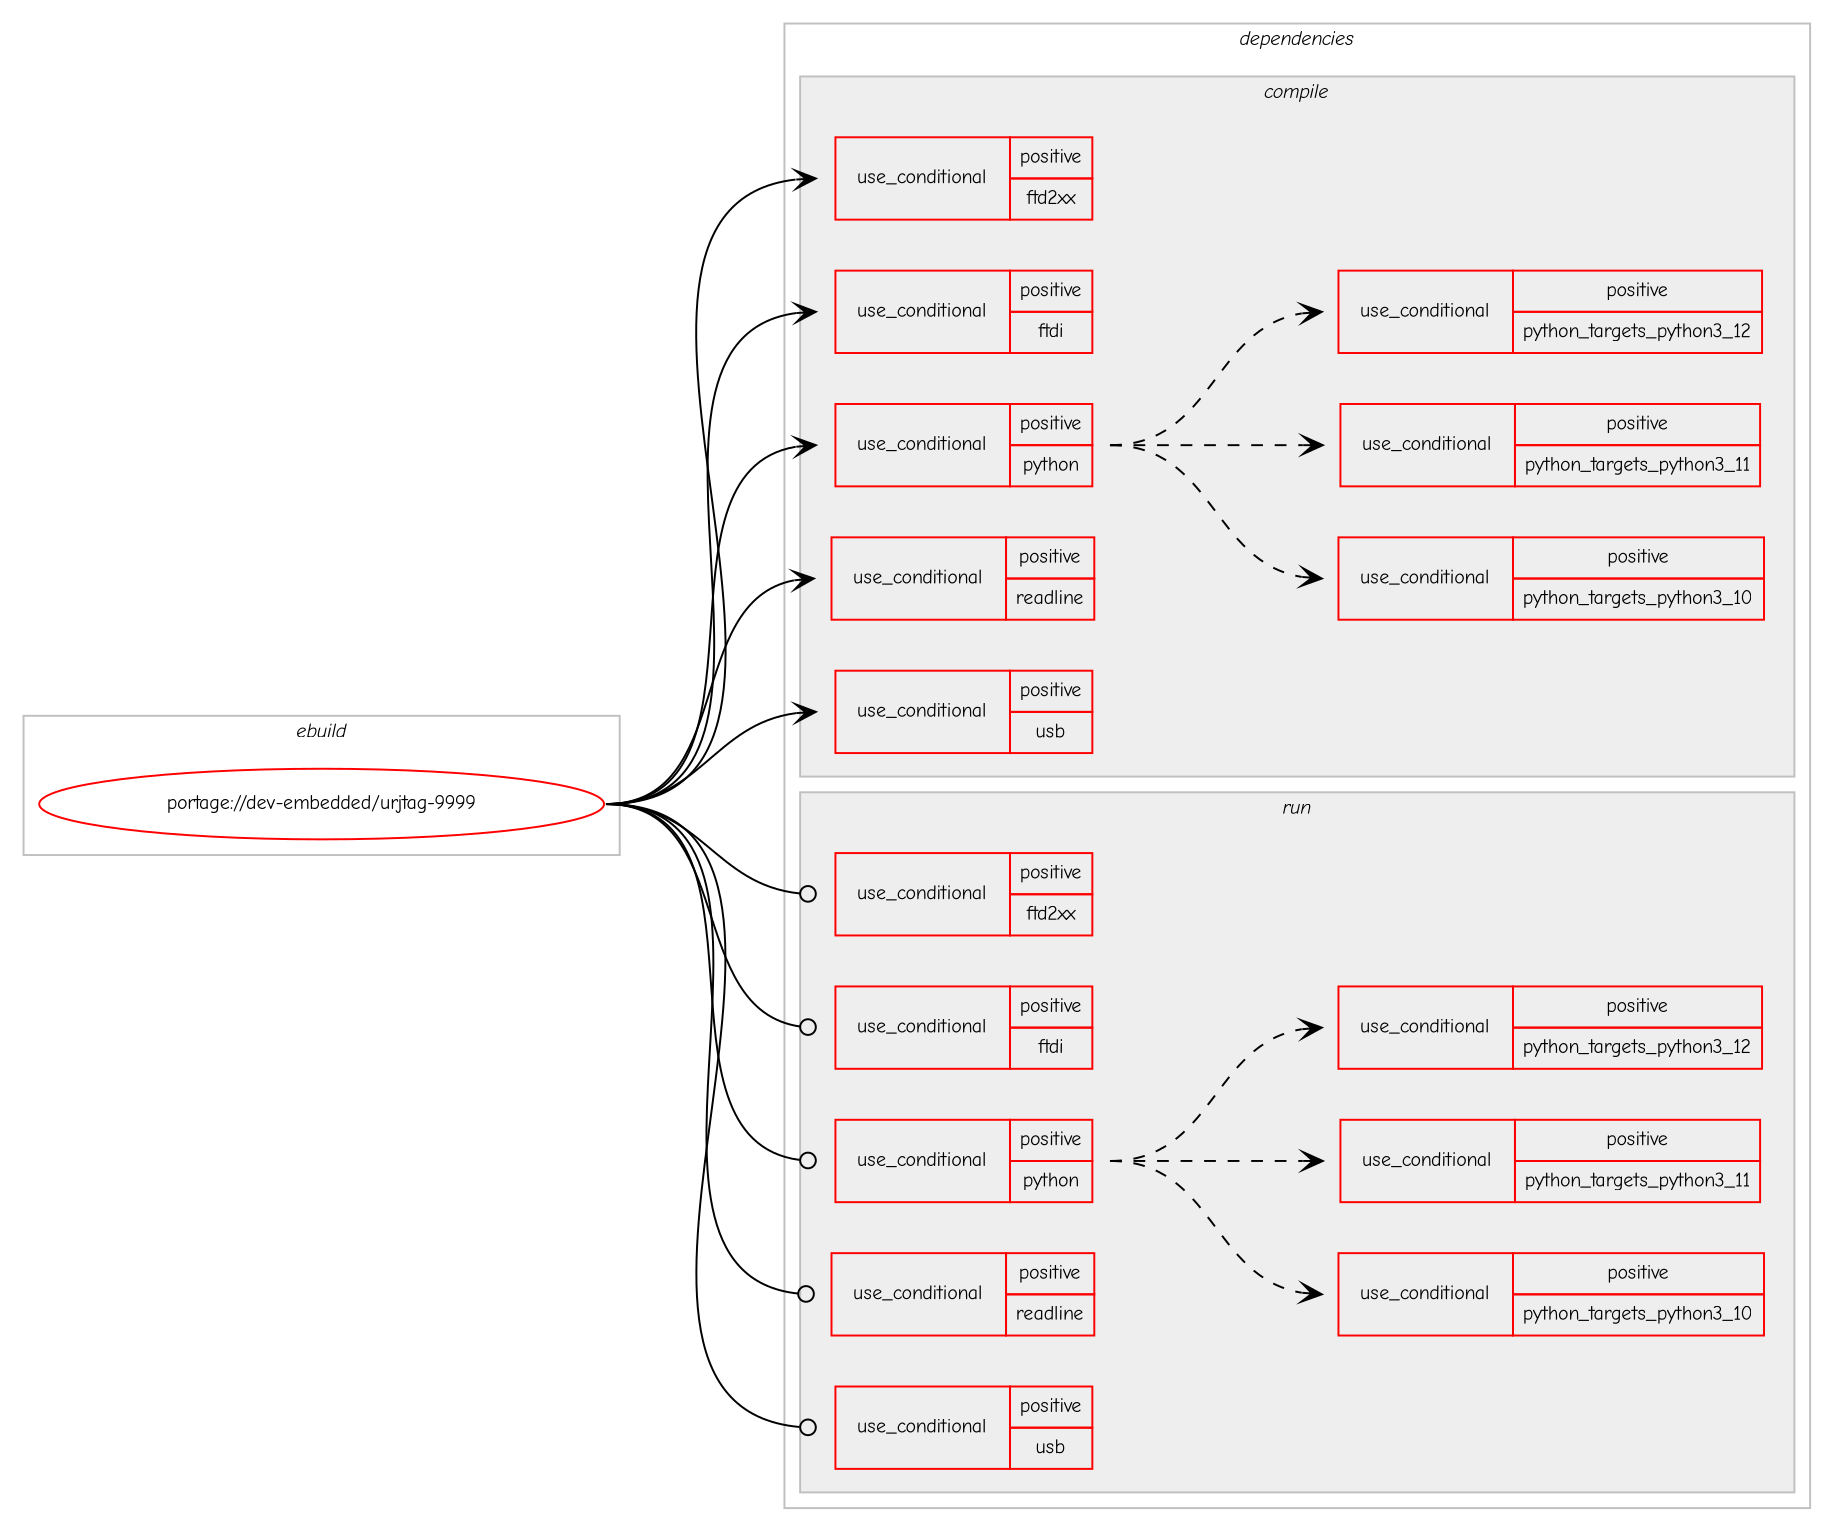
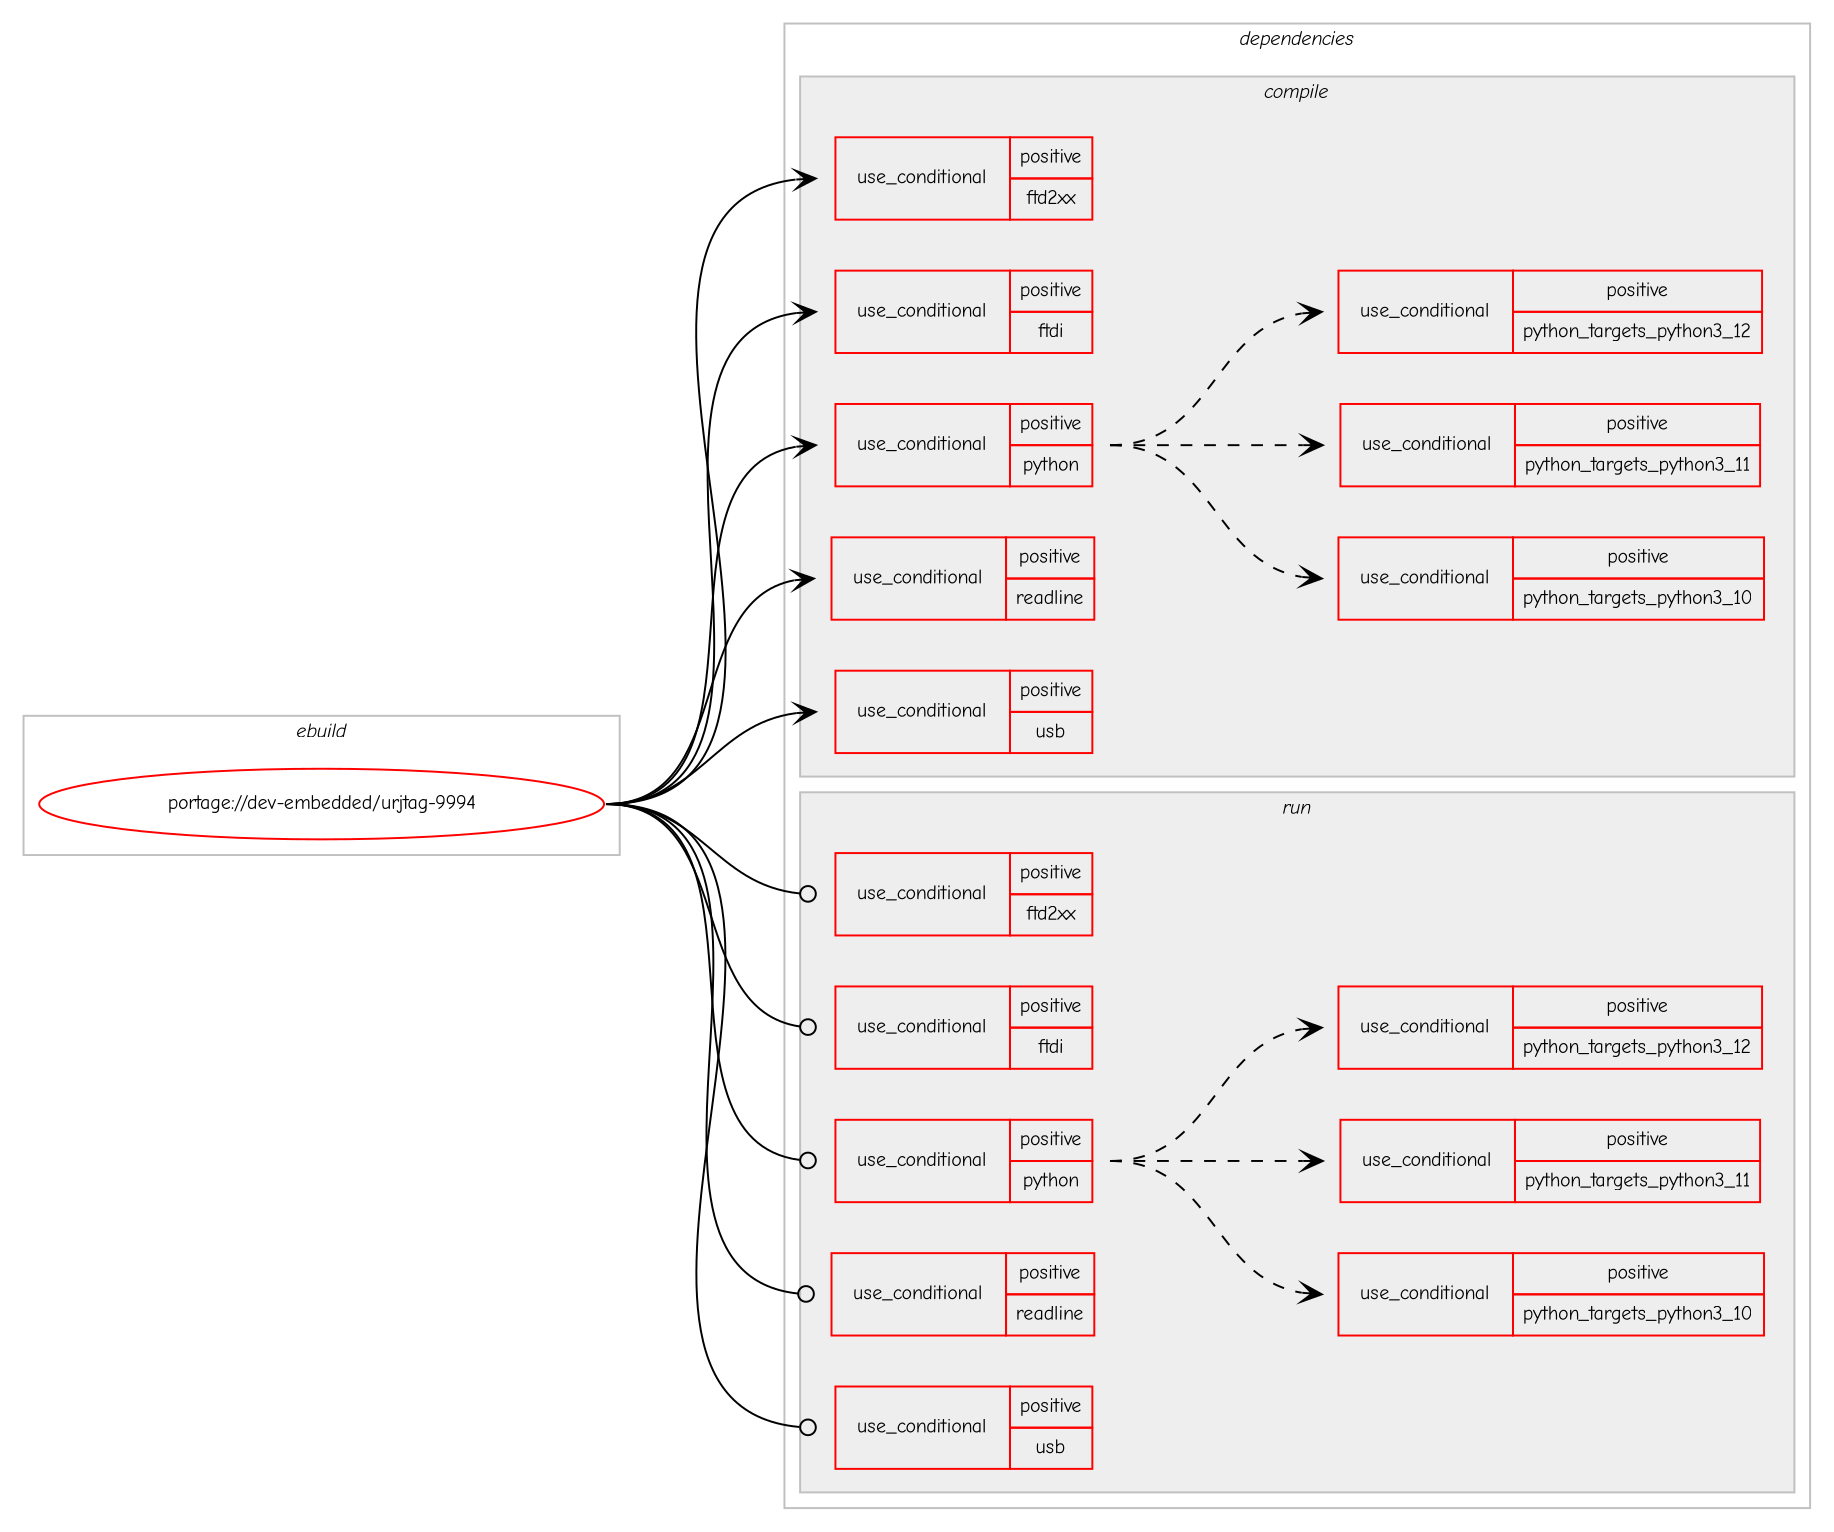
node "portage://dev-embedded/urjtag-9999": label "portage://dev-embedded/urjtag-9999" -> "portage://dev-embedded/urjtag-9994"
